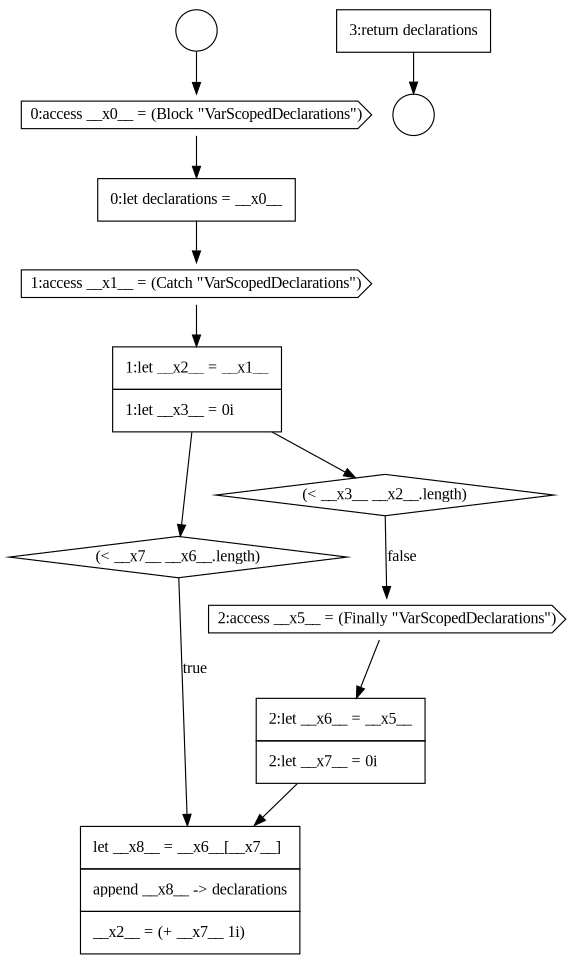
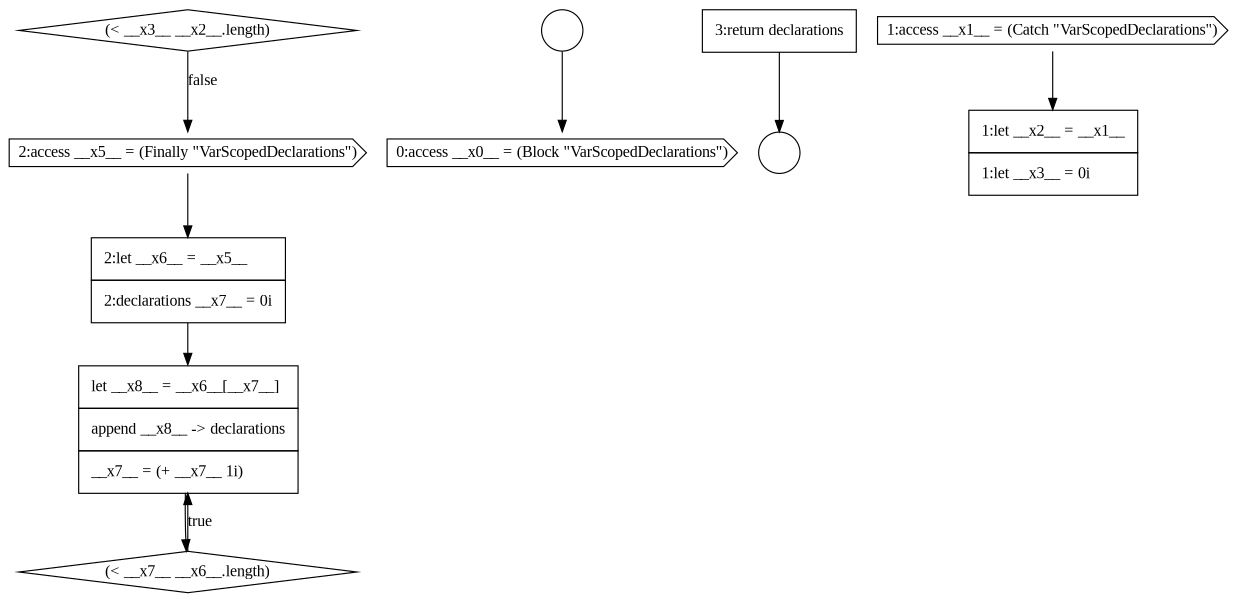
node "0:let declarations = __x0__": removed
edge "1:let __x2__ = __x1__" -> "(< __x3__ __x2__.length)": removed
edge "1:let __x2__ = __x1__" -> "(< __x7__ __x6__.length)": now "let __x8__ = __x6__[__x7__]" -> "(< __x7__ __x6__.length)"
node "2:let __x6__ = __x5__": text "2:let __x7__ = 0i" -> "2:declarations __x7__ = 0i"
node "let __x8__ = __x6__[__x7__]": text "__x2__ = (+ __x7__ 1i)" -> "__x7__ = (+ __x7__ 1i)"
